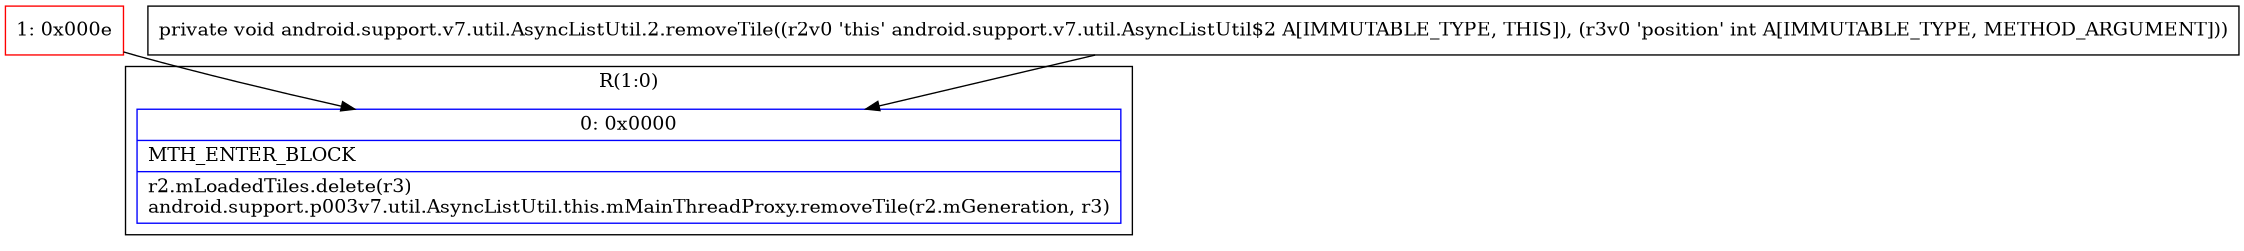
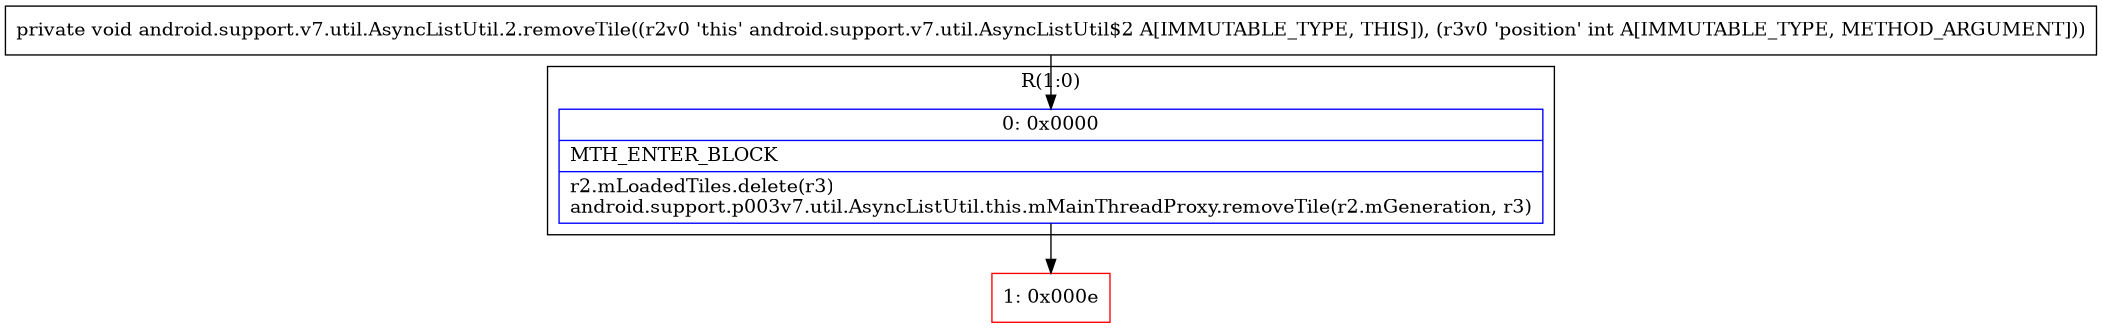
edge "1: 0x000e" -> "0: 0x0000": reversed
